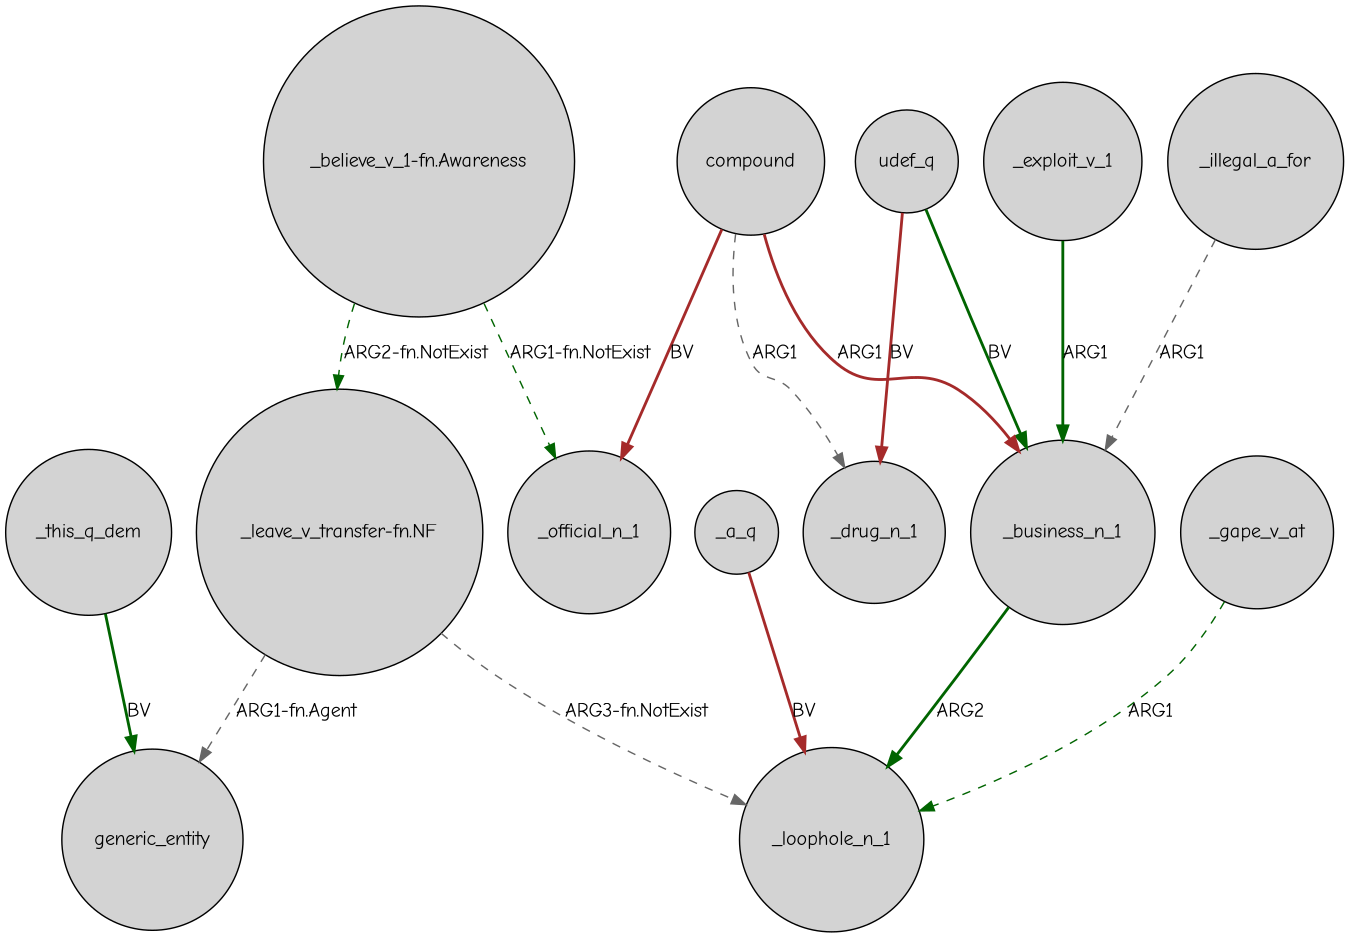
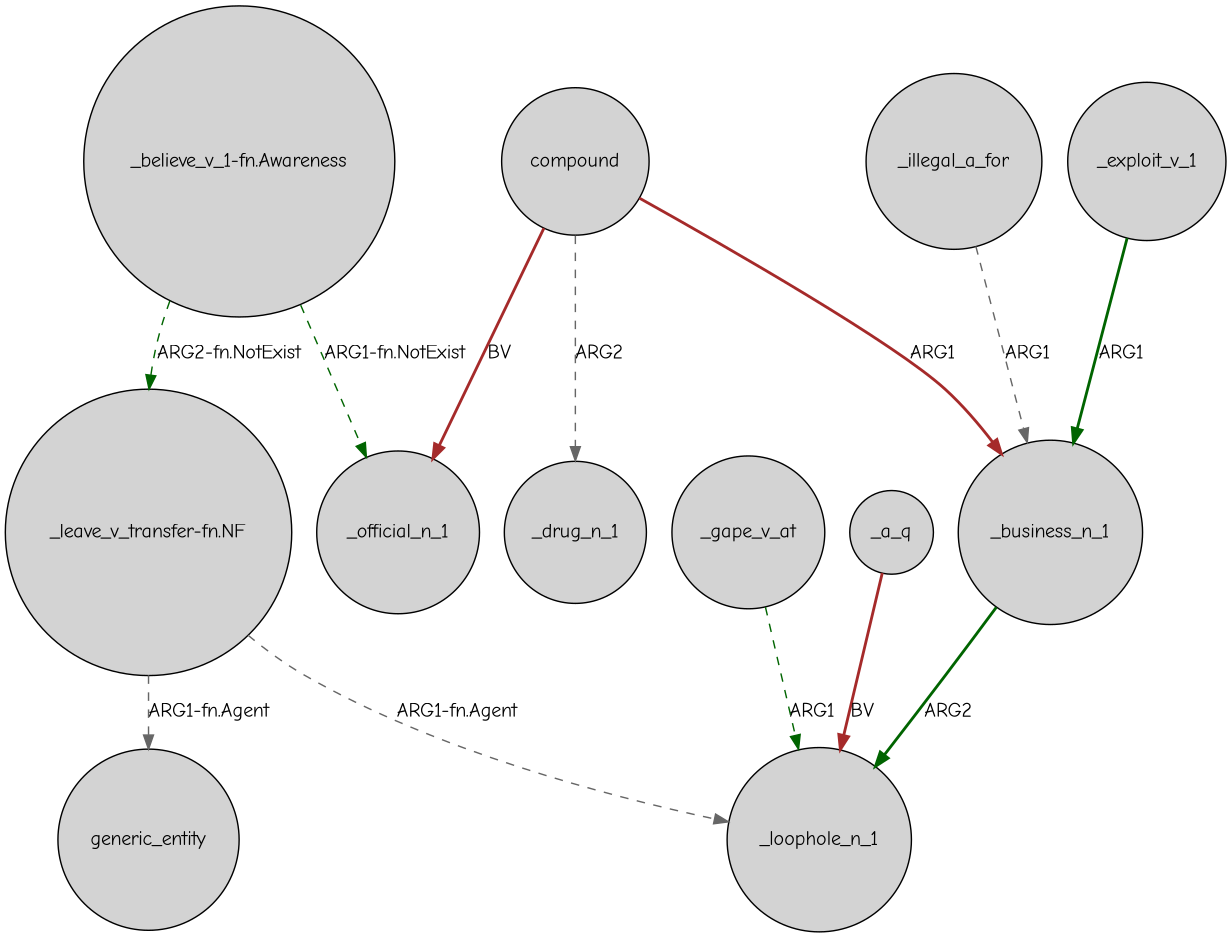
node "udef_q": removed
edge "compound" -> "_drug_n_1": label "ARG1" -> "ARG2"
node "_this_q_dem": removed
edge "_leave_v_transfer-fn.NF" -> "_loophole_n_1": label "ARG3-fn.NotExist" -> "ARG1-fn.Agent"
